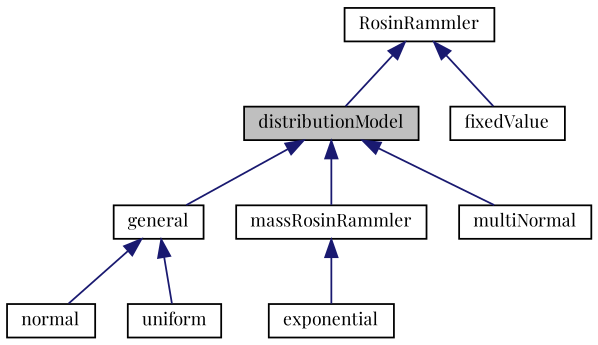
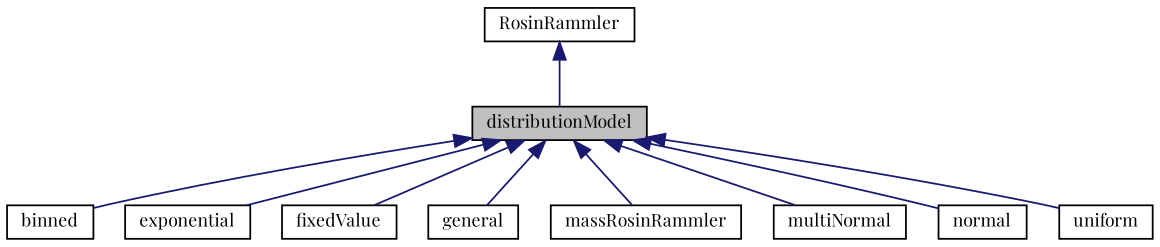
edge "fixedValue" -> "RosinRammler": now "fixedValue" -> "distributionModel"
node "binned": added
edge "normal" -> "general": now "normal" -> "distributionModel"
edge "uniform" -> "general": now "uniform" -> "distributionModel"
edge "exponential" -> "massRosinRammler": now "exponential" -> "distributionModel"
